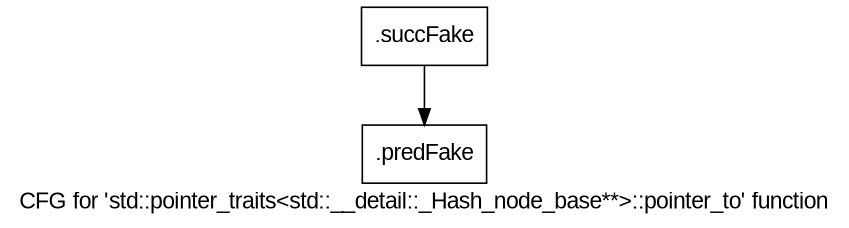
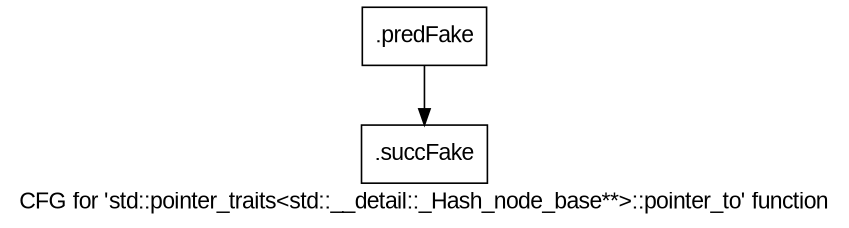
edge ".succFake" -> ".predFake": reversed
